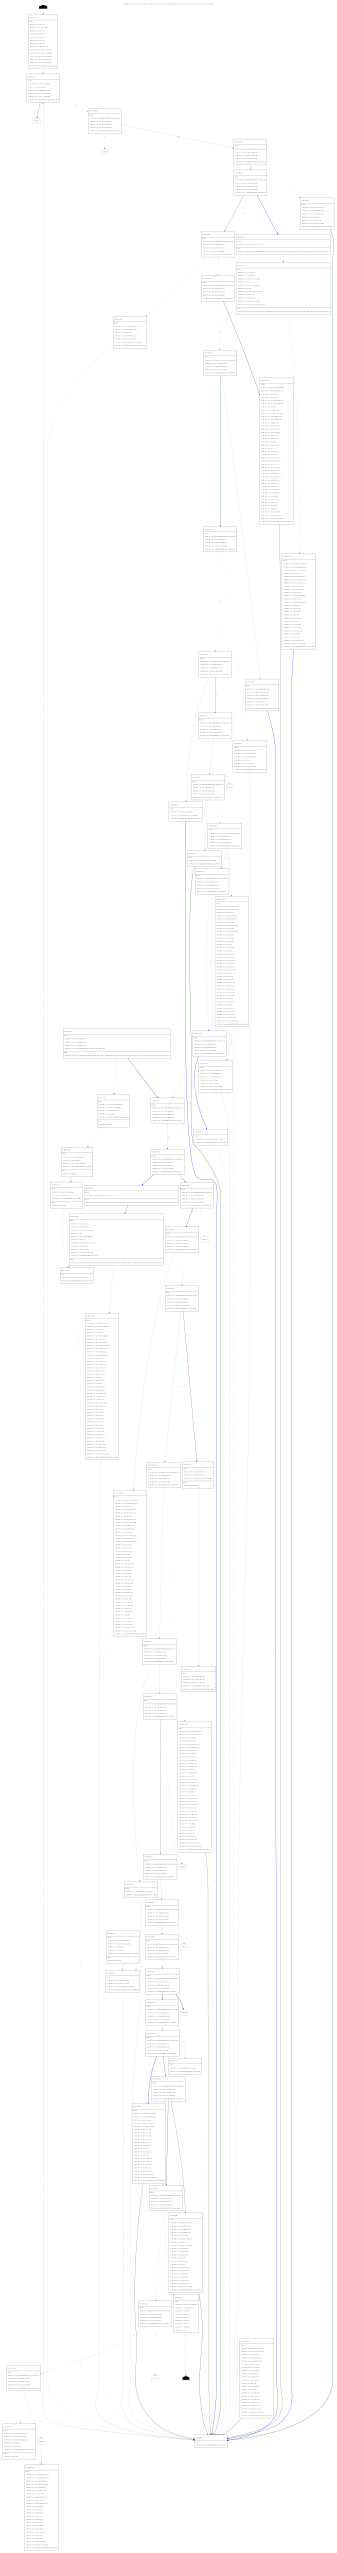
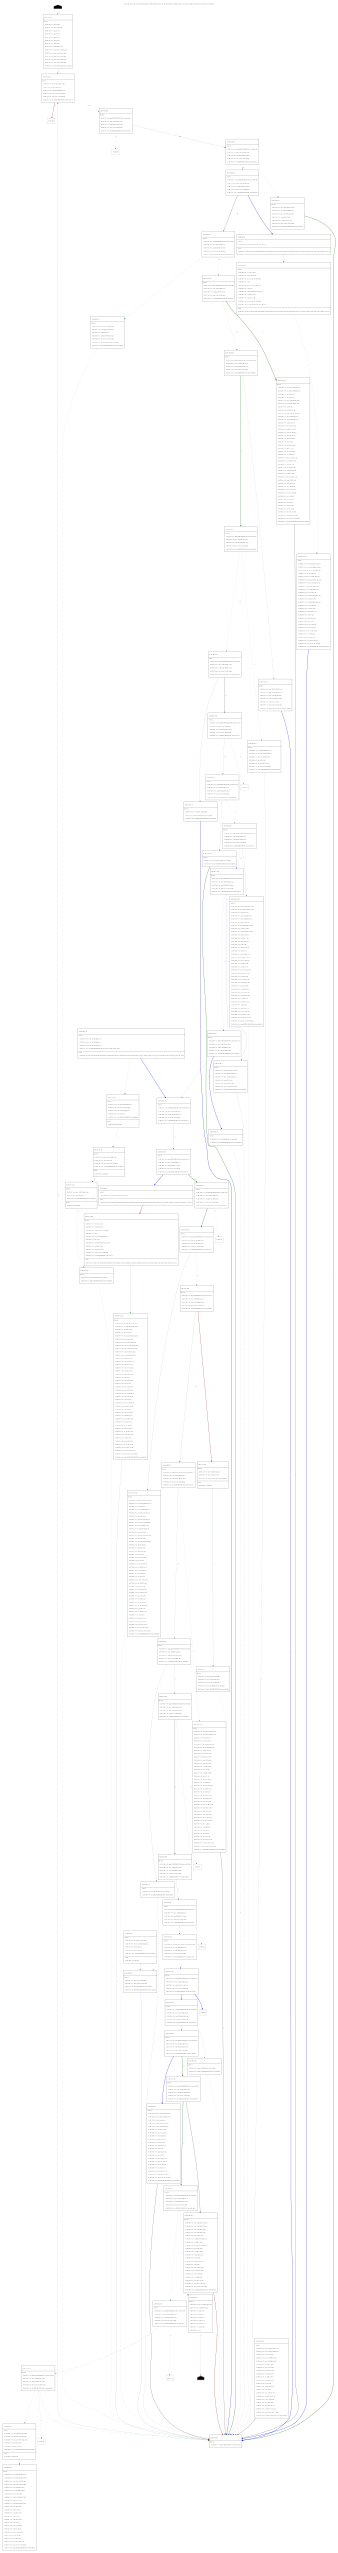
edge "0x401a90" -> "0x401bb8 [105]": now "0x401b9a [30]" -> "0x401bb8 [105]"
